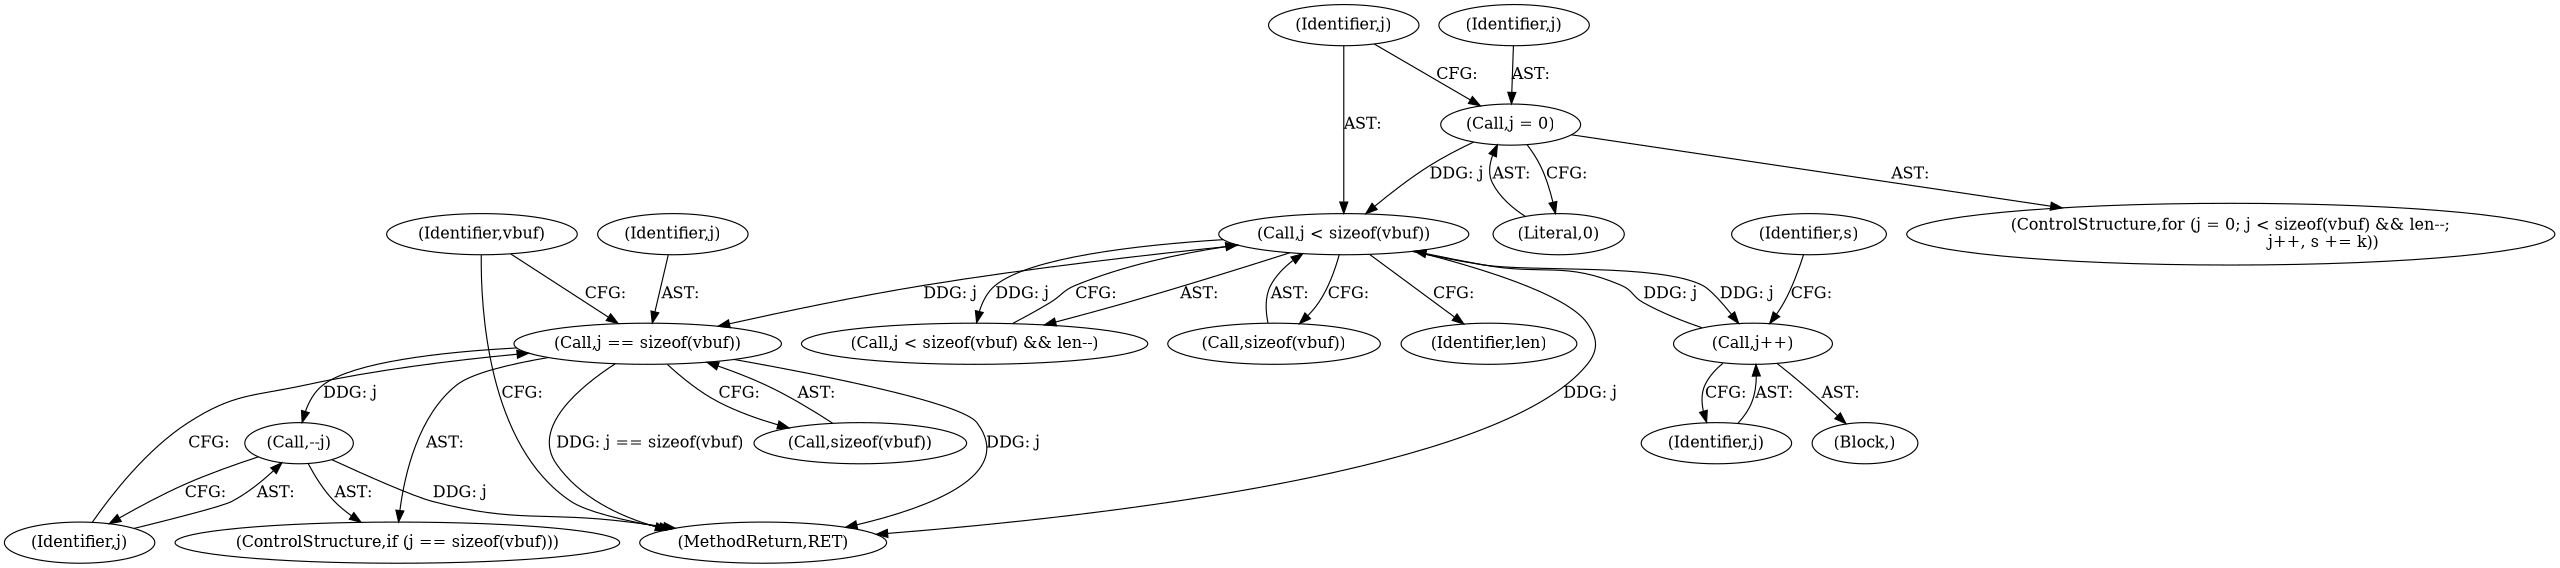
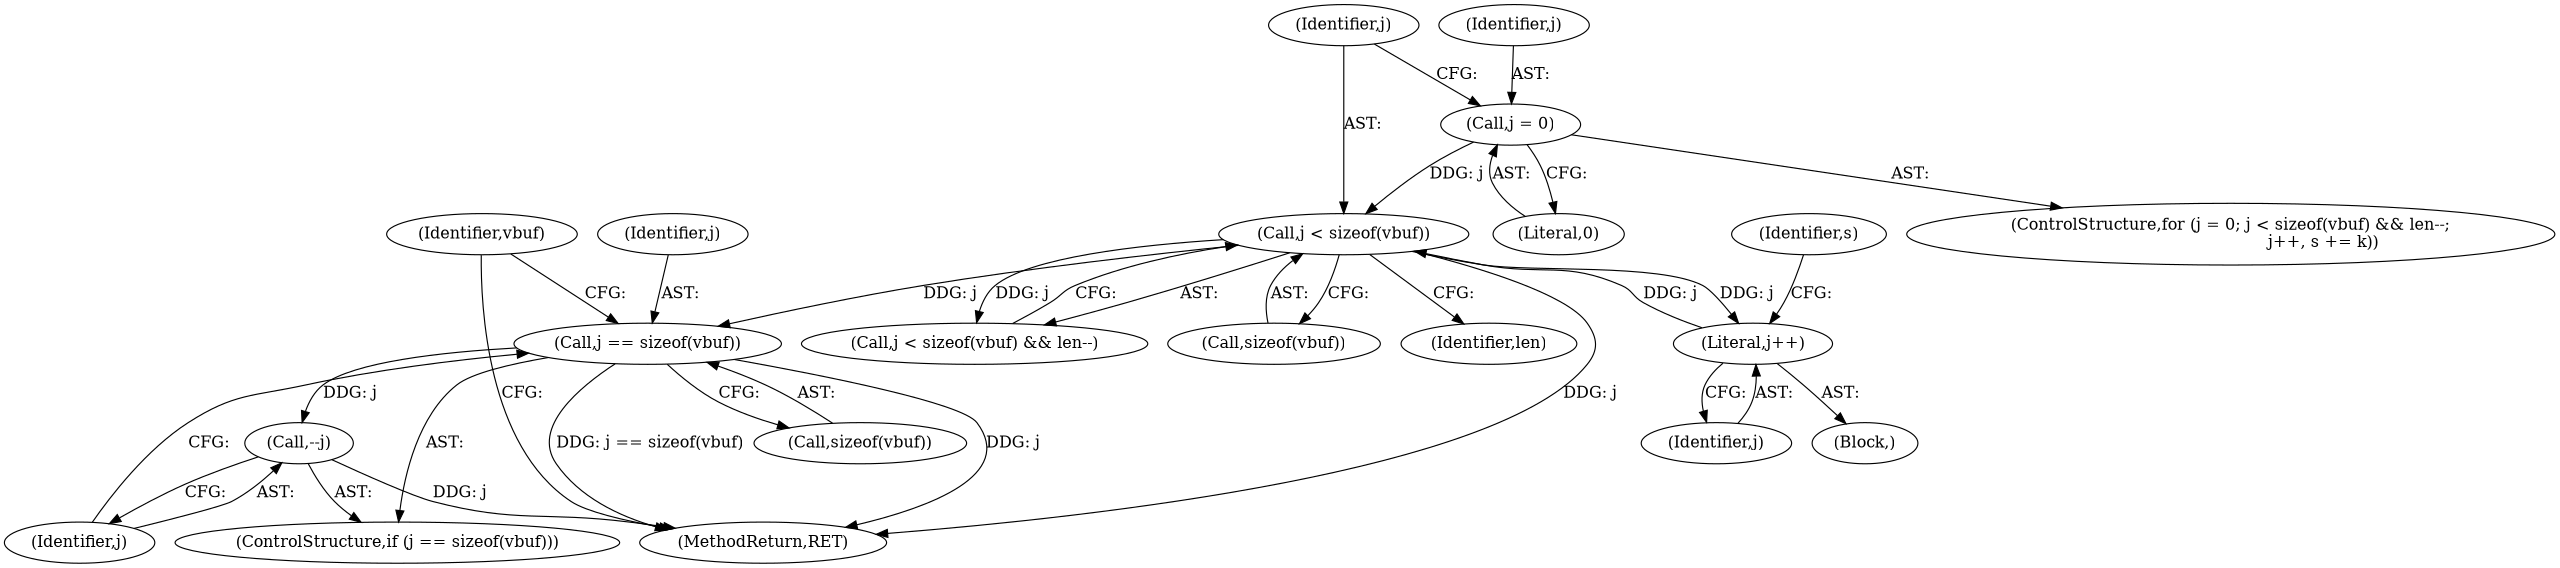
node "(Call,j++)": label "(Call,j++)" -> "(Literal,j++)"
